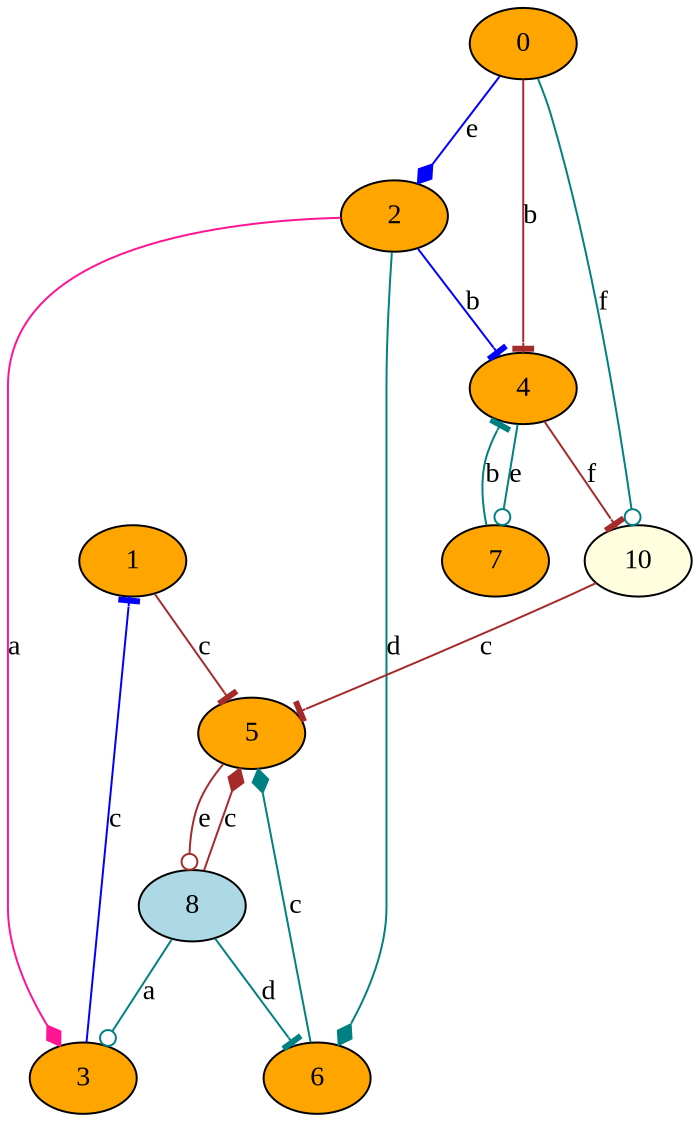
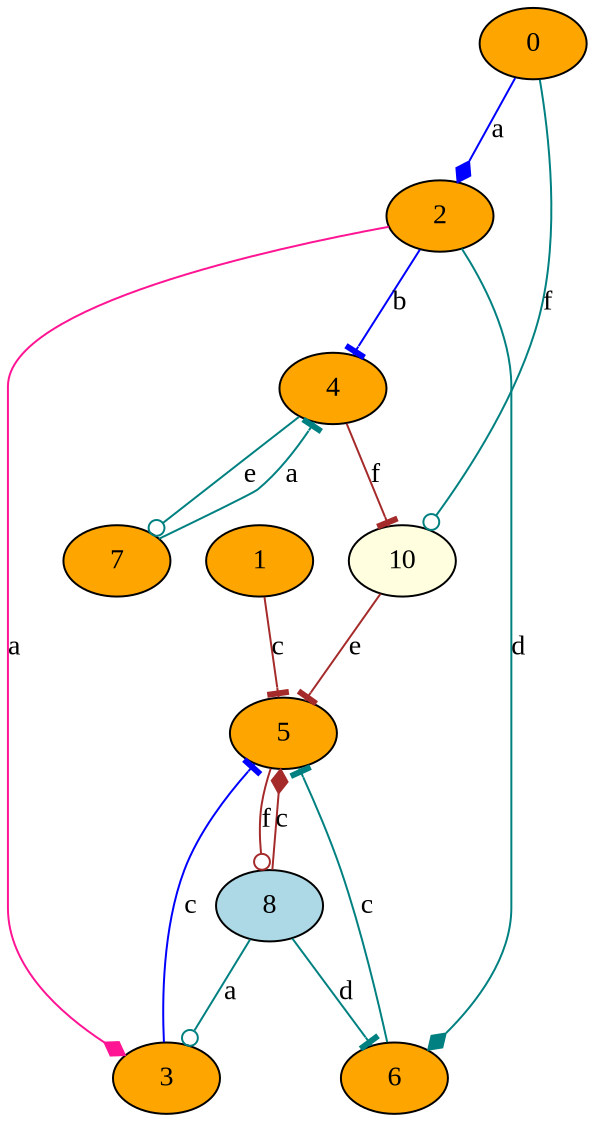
edge "0" -> "2": label "e" -> "a"
edge "0" -> "4": removed, label "b"
edge "7" -> "4": label "b" -> "a"
edge "10" -> "5": label "c" -> "e"
edge "5" -> "8": label "e" -> "f"
edge "3" -> "1": now "3" -> "5"
edge "6" -> "5": arrowhead diamond -> tee
